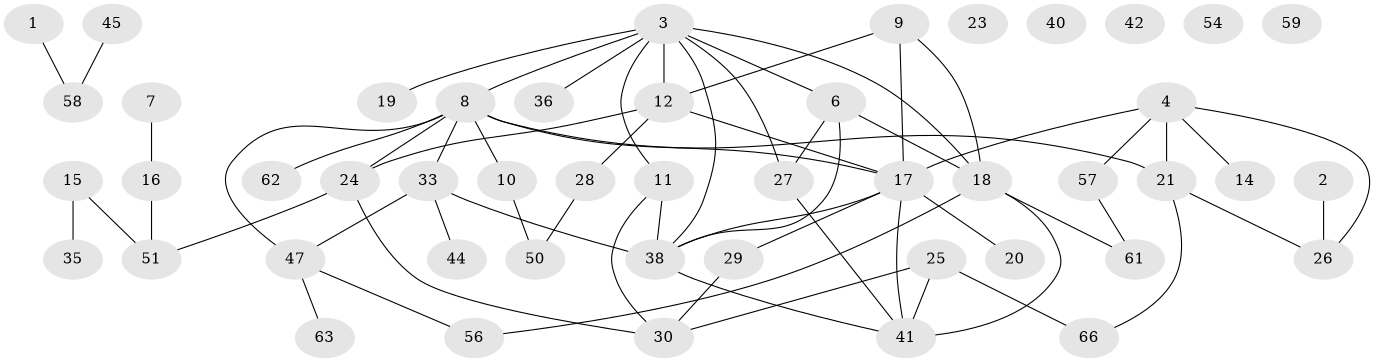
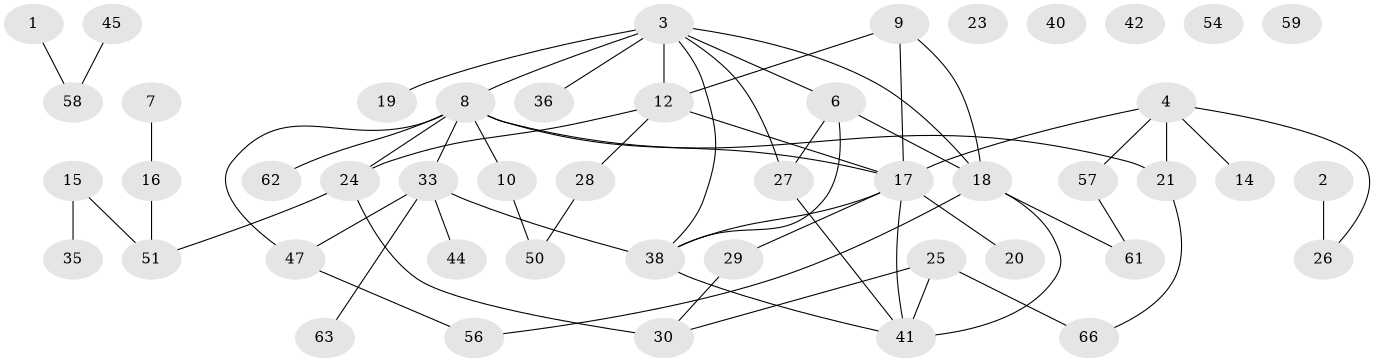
node "11": removed
edge "21" -- "26": removed
edge "47" -- "63": now "33" -- "63"
